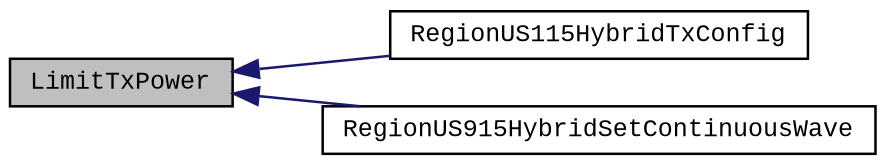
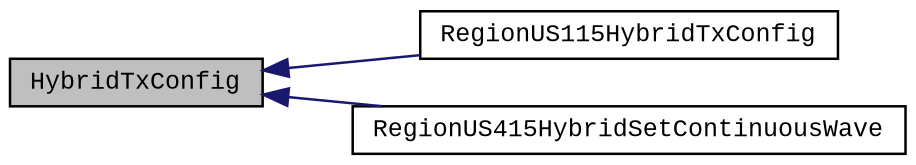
node "LimitTxPower": label "LimitTxPower" -> "HybridTxConfig"
node "RegionUS915HybridSetContinuousWave": label "RegionUS915HybridSetContinuousWave" -> "RegionUS415HybridSetContinuousWave"
